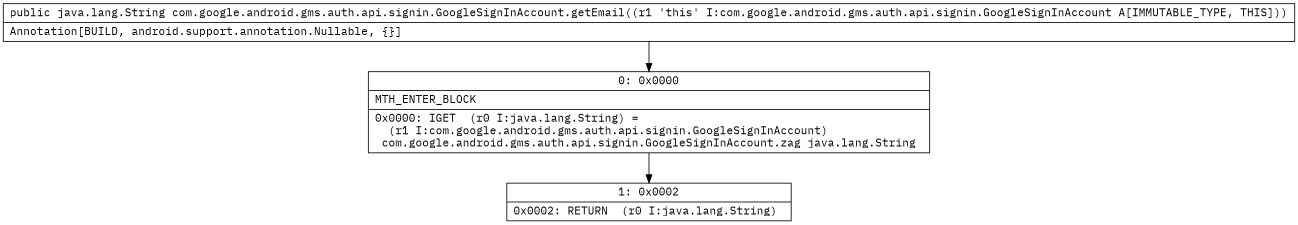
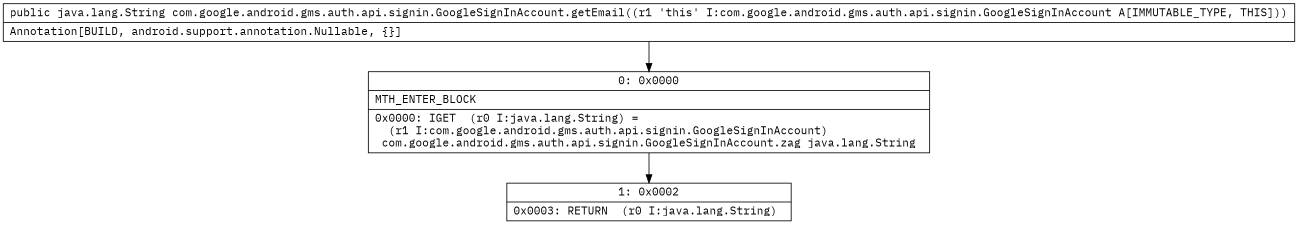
node "1: 0x0002": text "0x0002: RETURN  (r0 I:java.lang.String)" -> "0x0003: RETURN  (r0 I:java.lang.String)"
